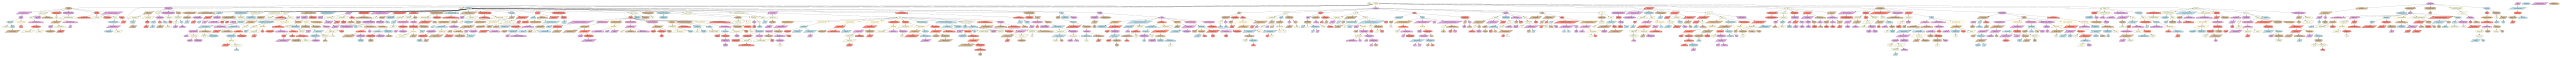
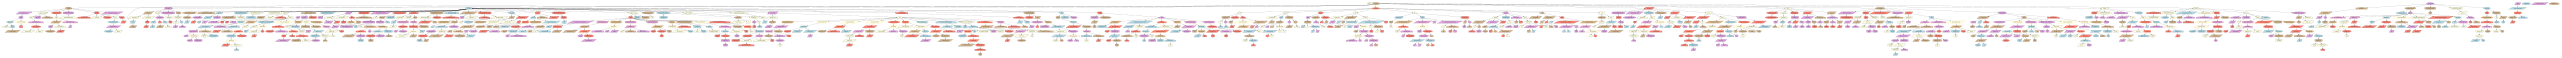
node "SourceUnit": fillcolor lightyellow -> tan
node "solidity": removed
node "SafeMath": fillcolor plum -> salmon
node "refund": fillcolor plum -> salmon
node "sub": fillcolor tan -> lightyellow
node "div": fillcolor salmon -> lightyellow
node "coinSent": fillcolor salmon -> lightblue
